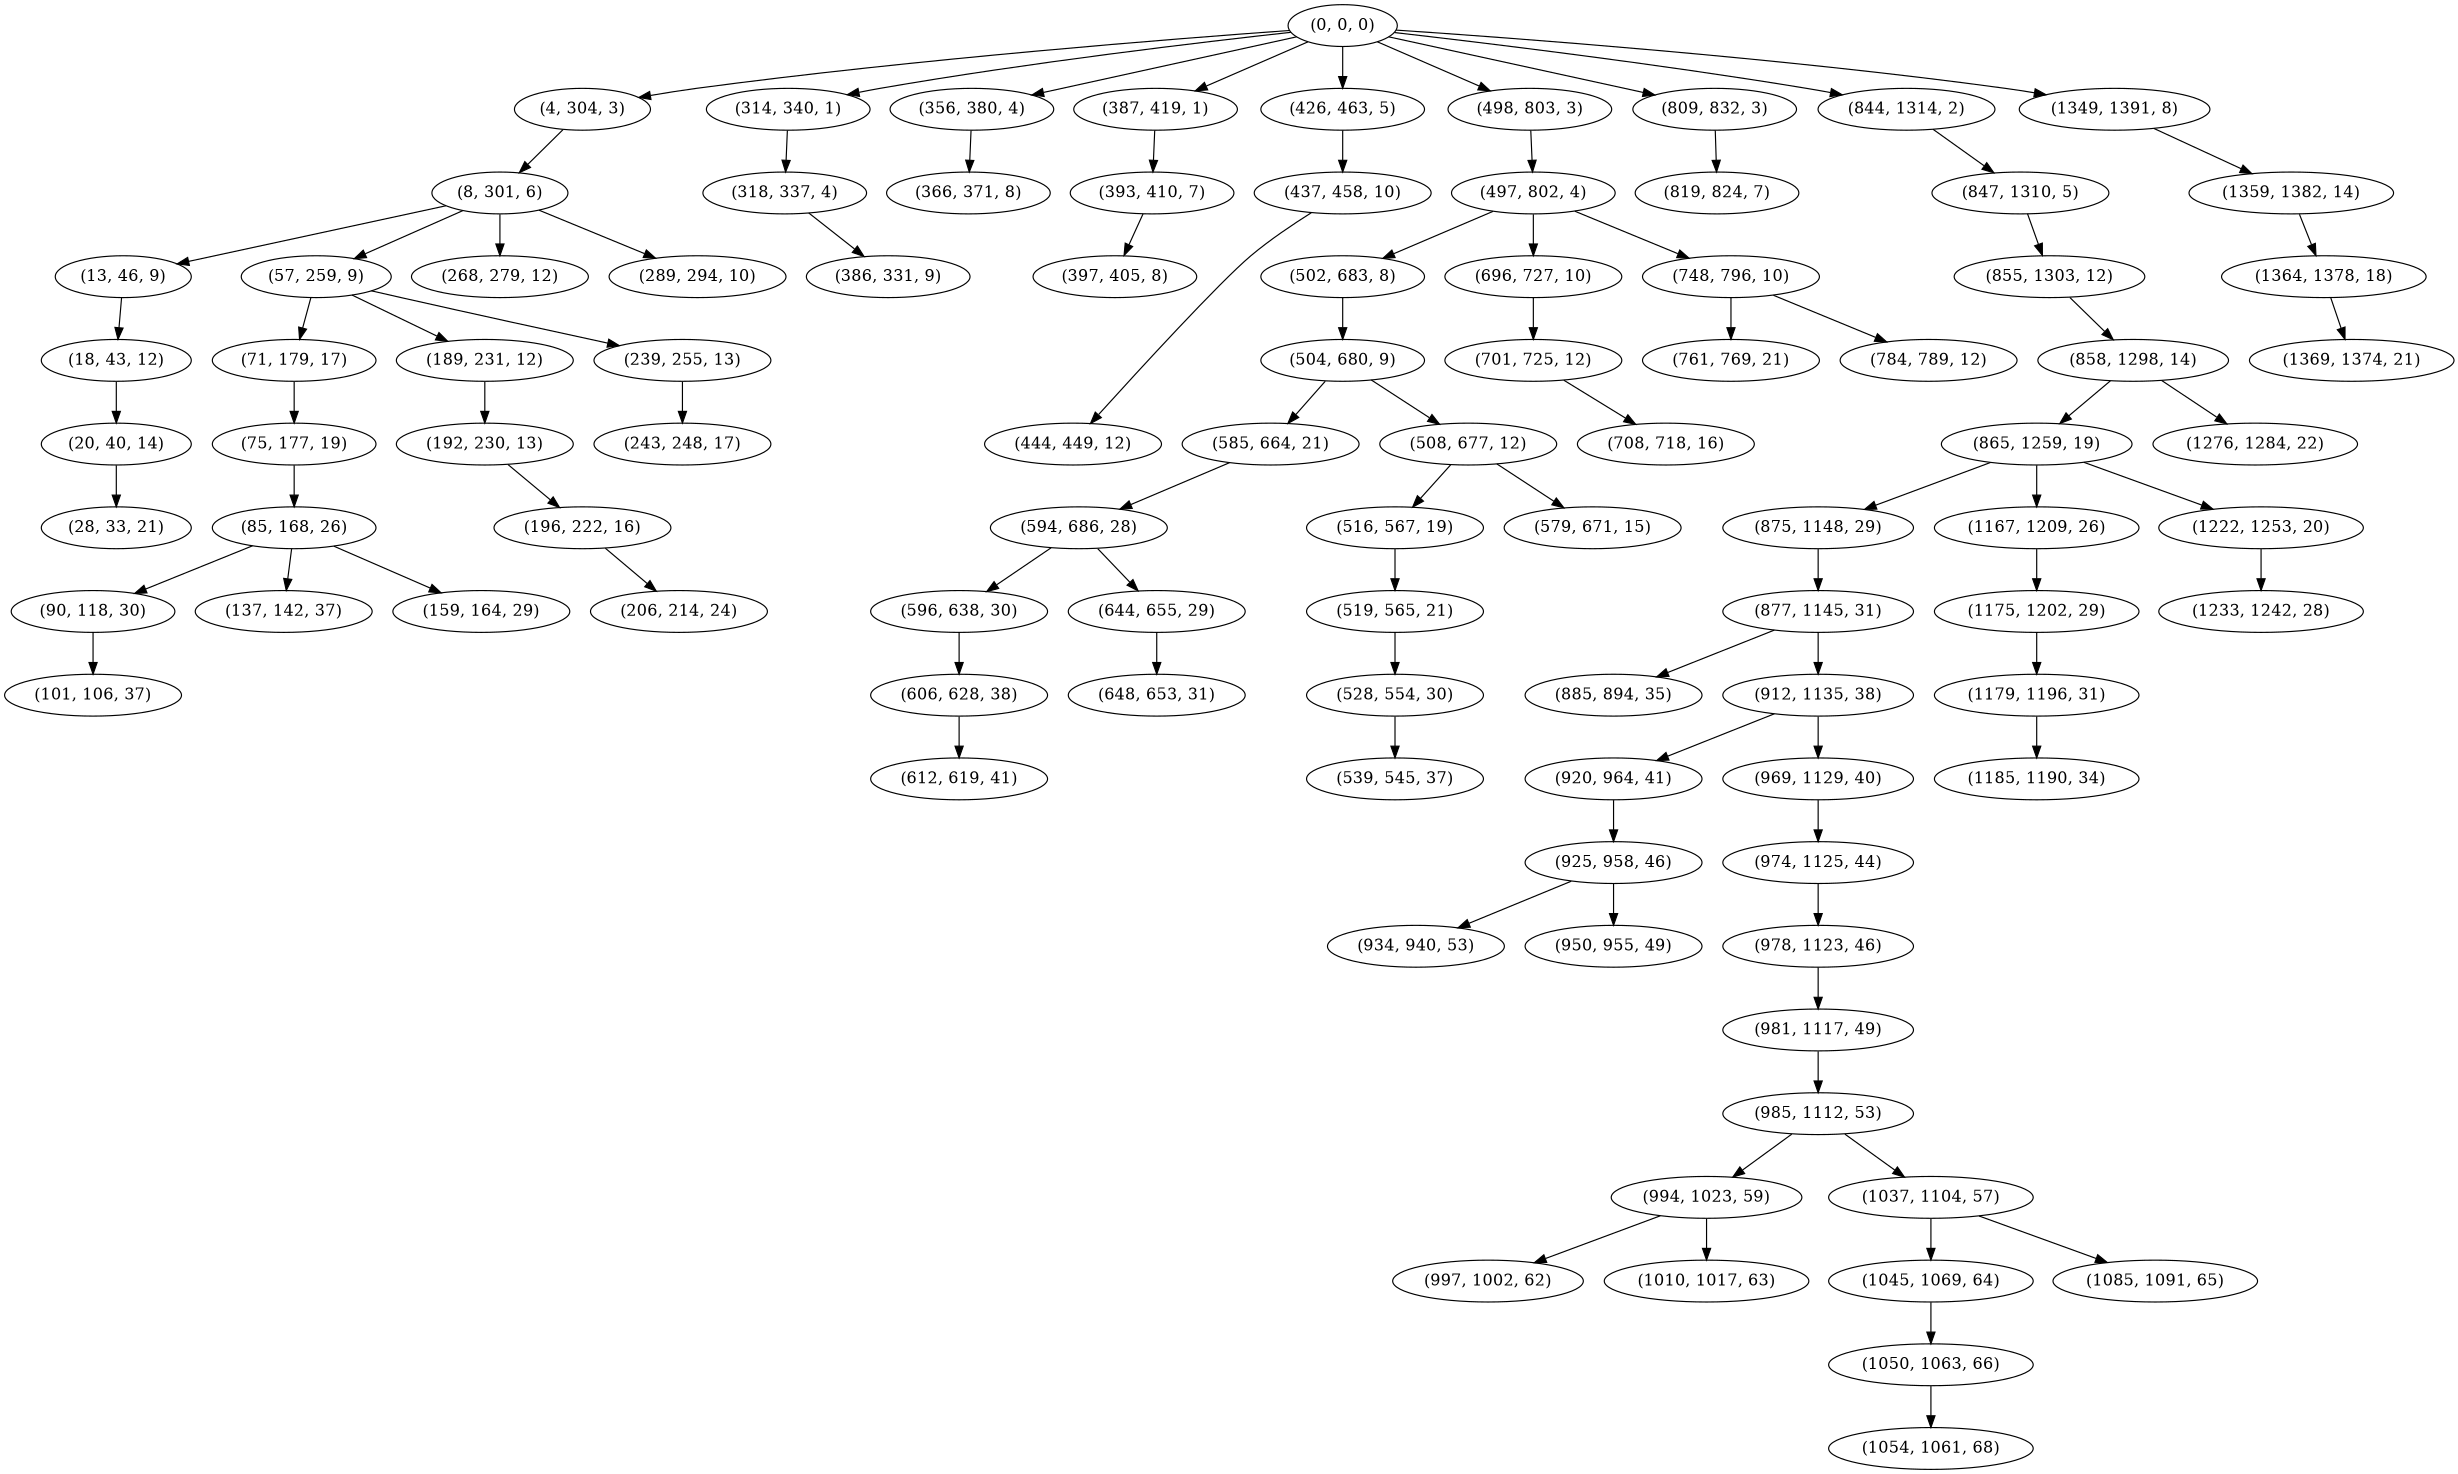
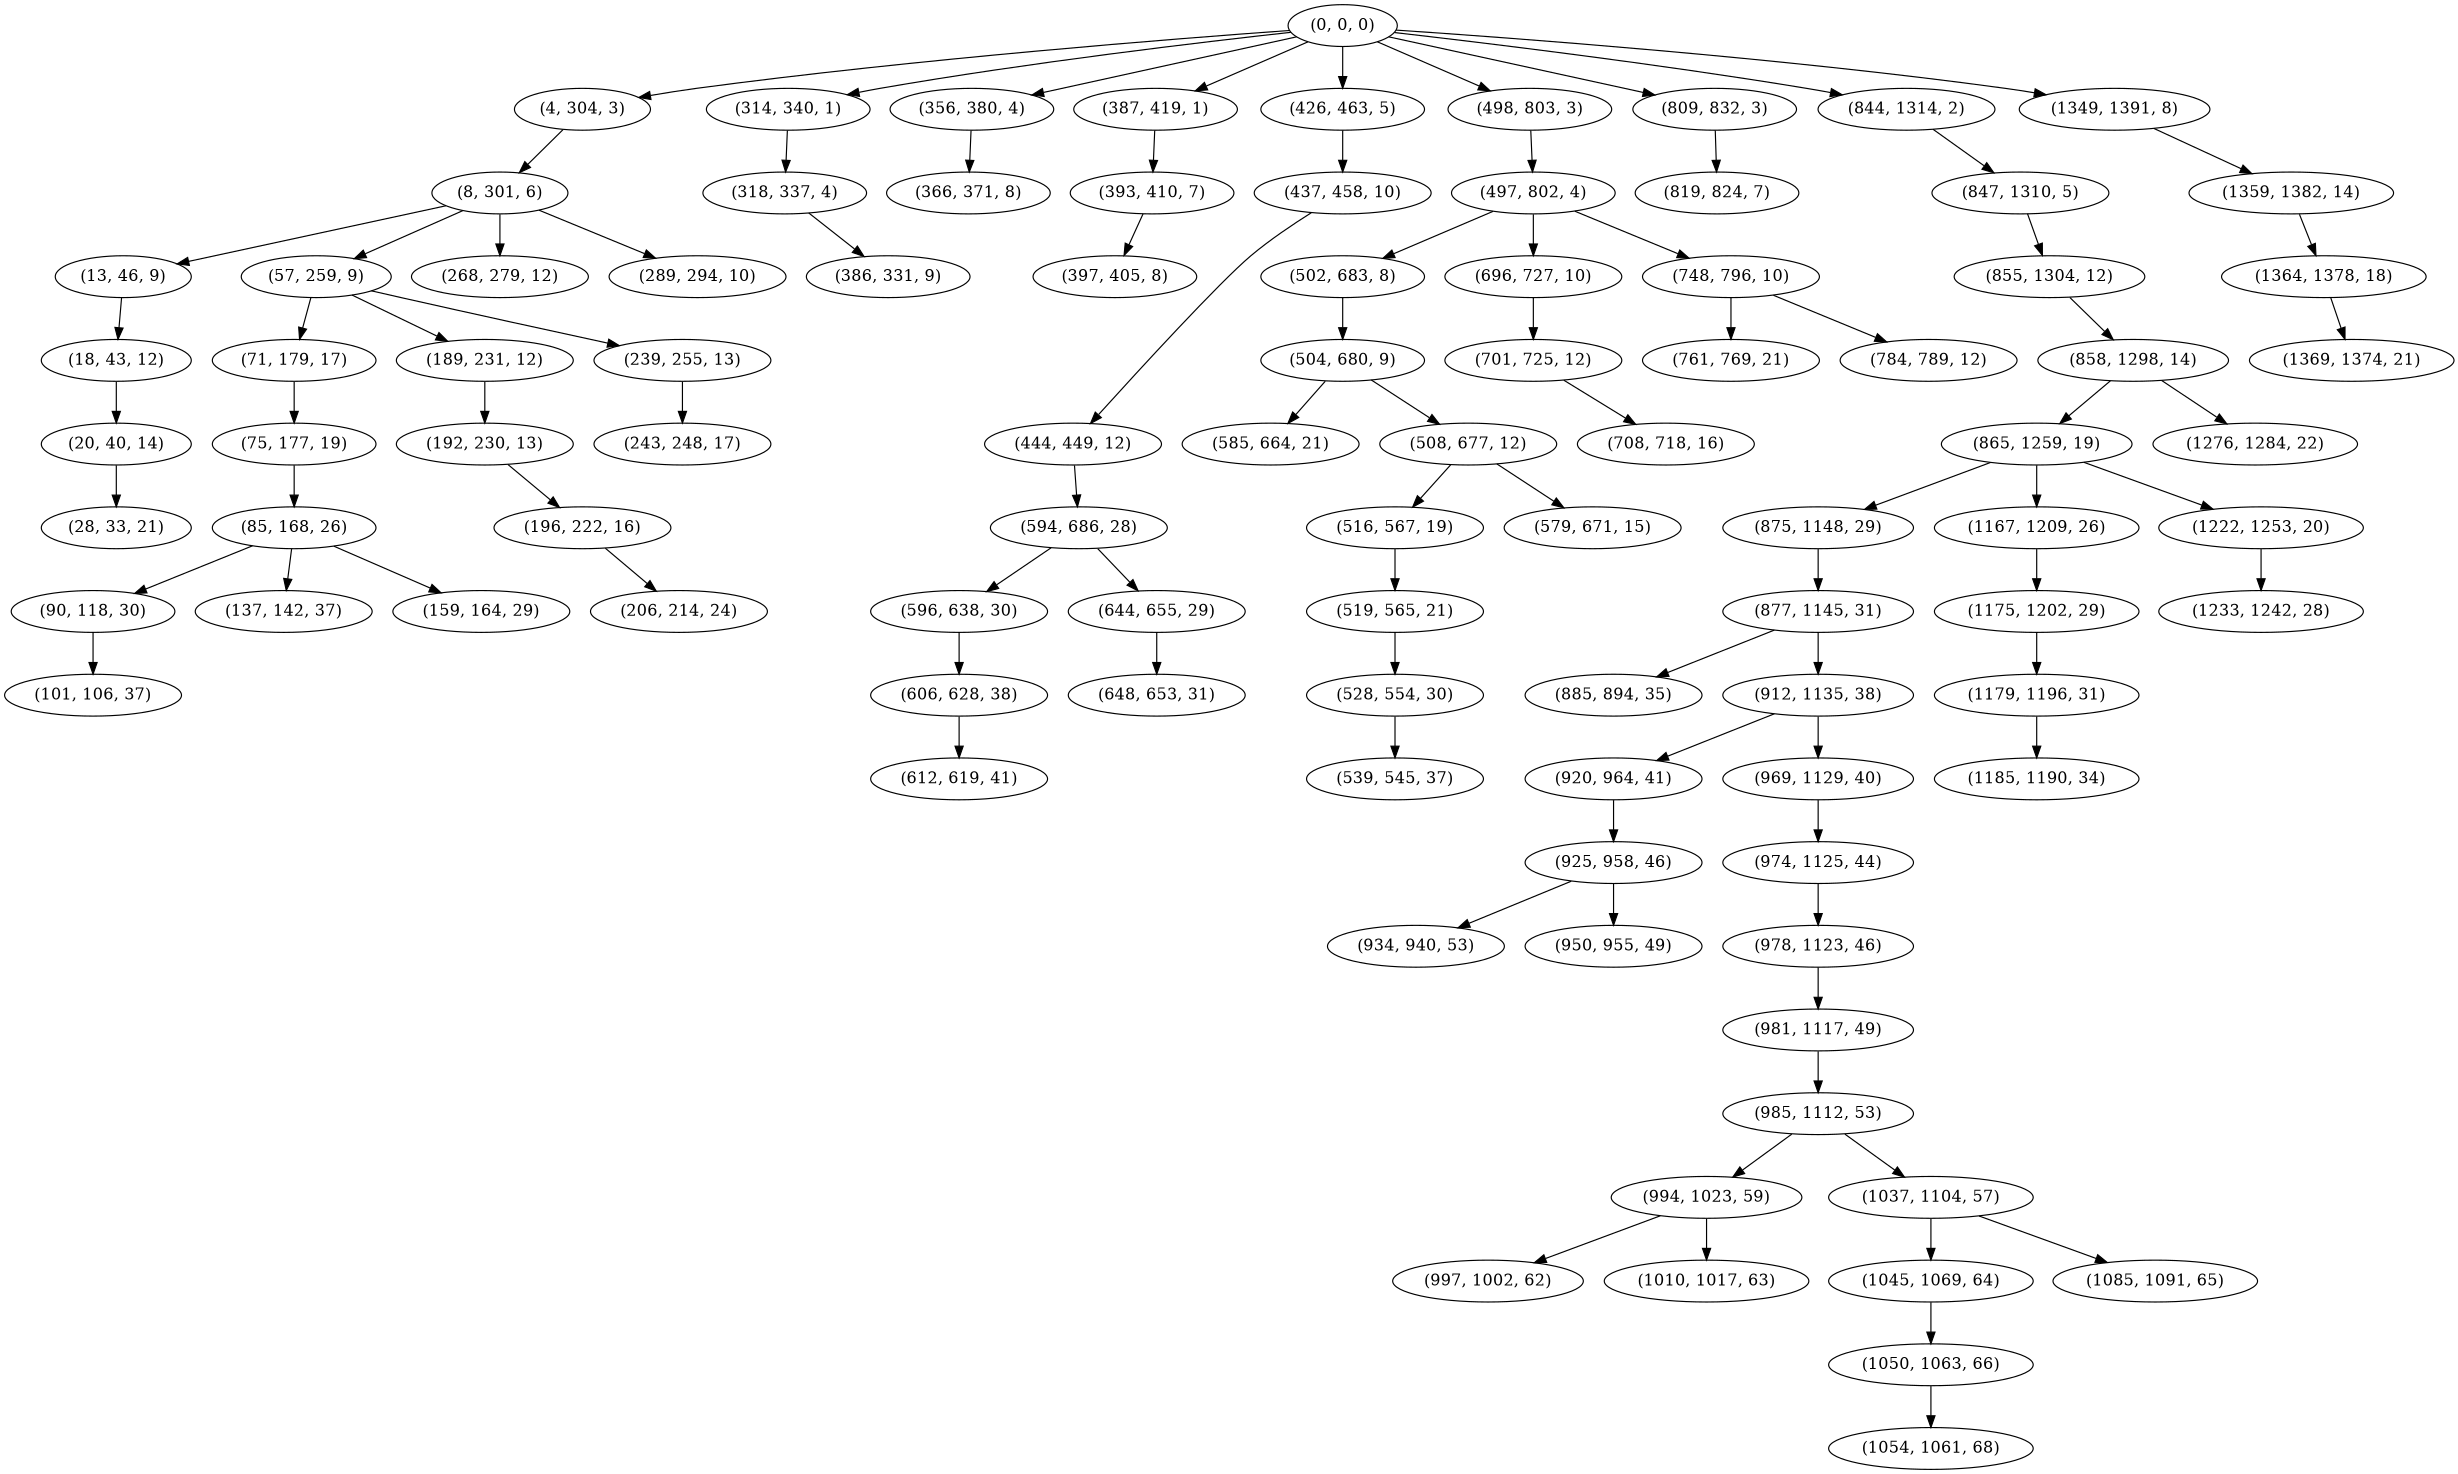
node "(855, 1303, 12)": label "(855, 1303, 12)" -> "(855, 1304, 12)"
edge "(585, 664, 21)" -> "(594, 686, 28)": now "(444, 449, 12)" -> "(594, 686, 28)"
